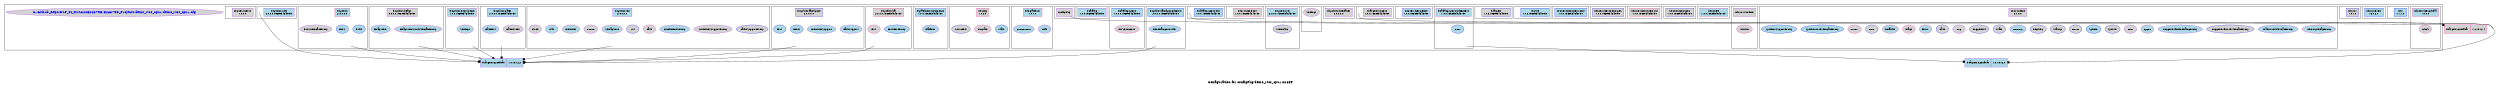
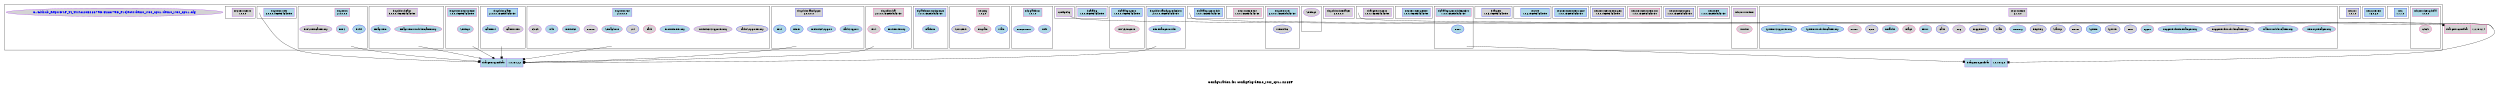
node "BIOS": color blue -> deeppink
node "Clock_TimerProxy": label "Clock_TimerProxy" -> "Boot_TimerProxy"
node "Text": color purple -> blue
